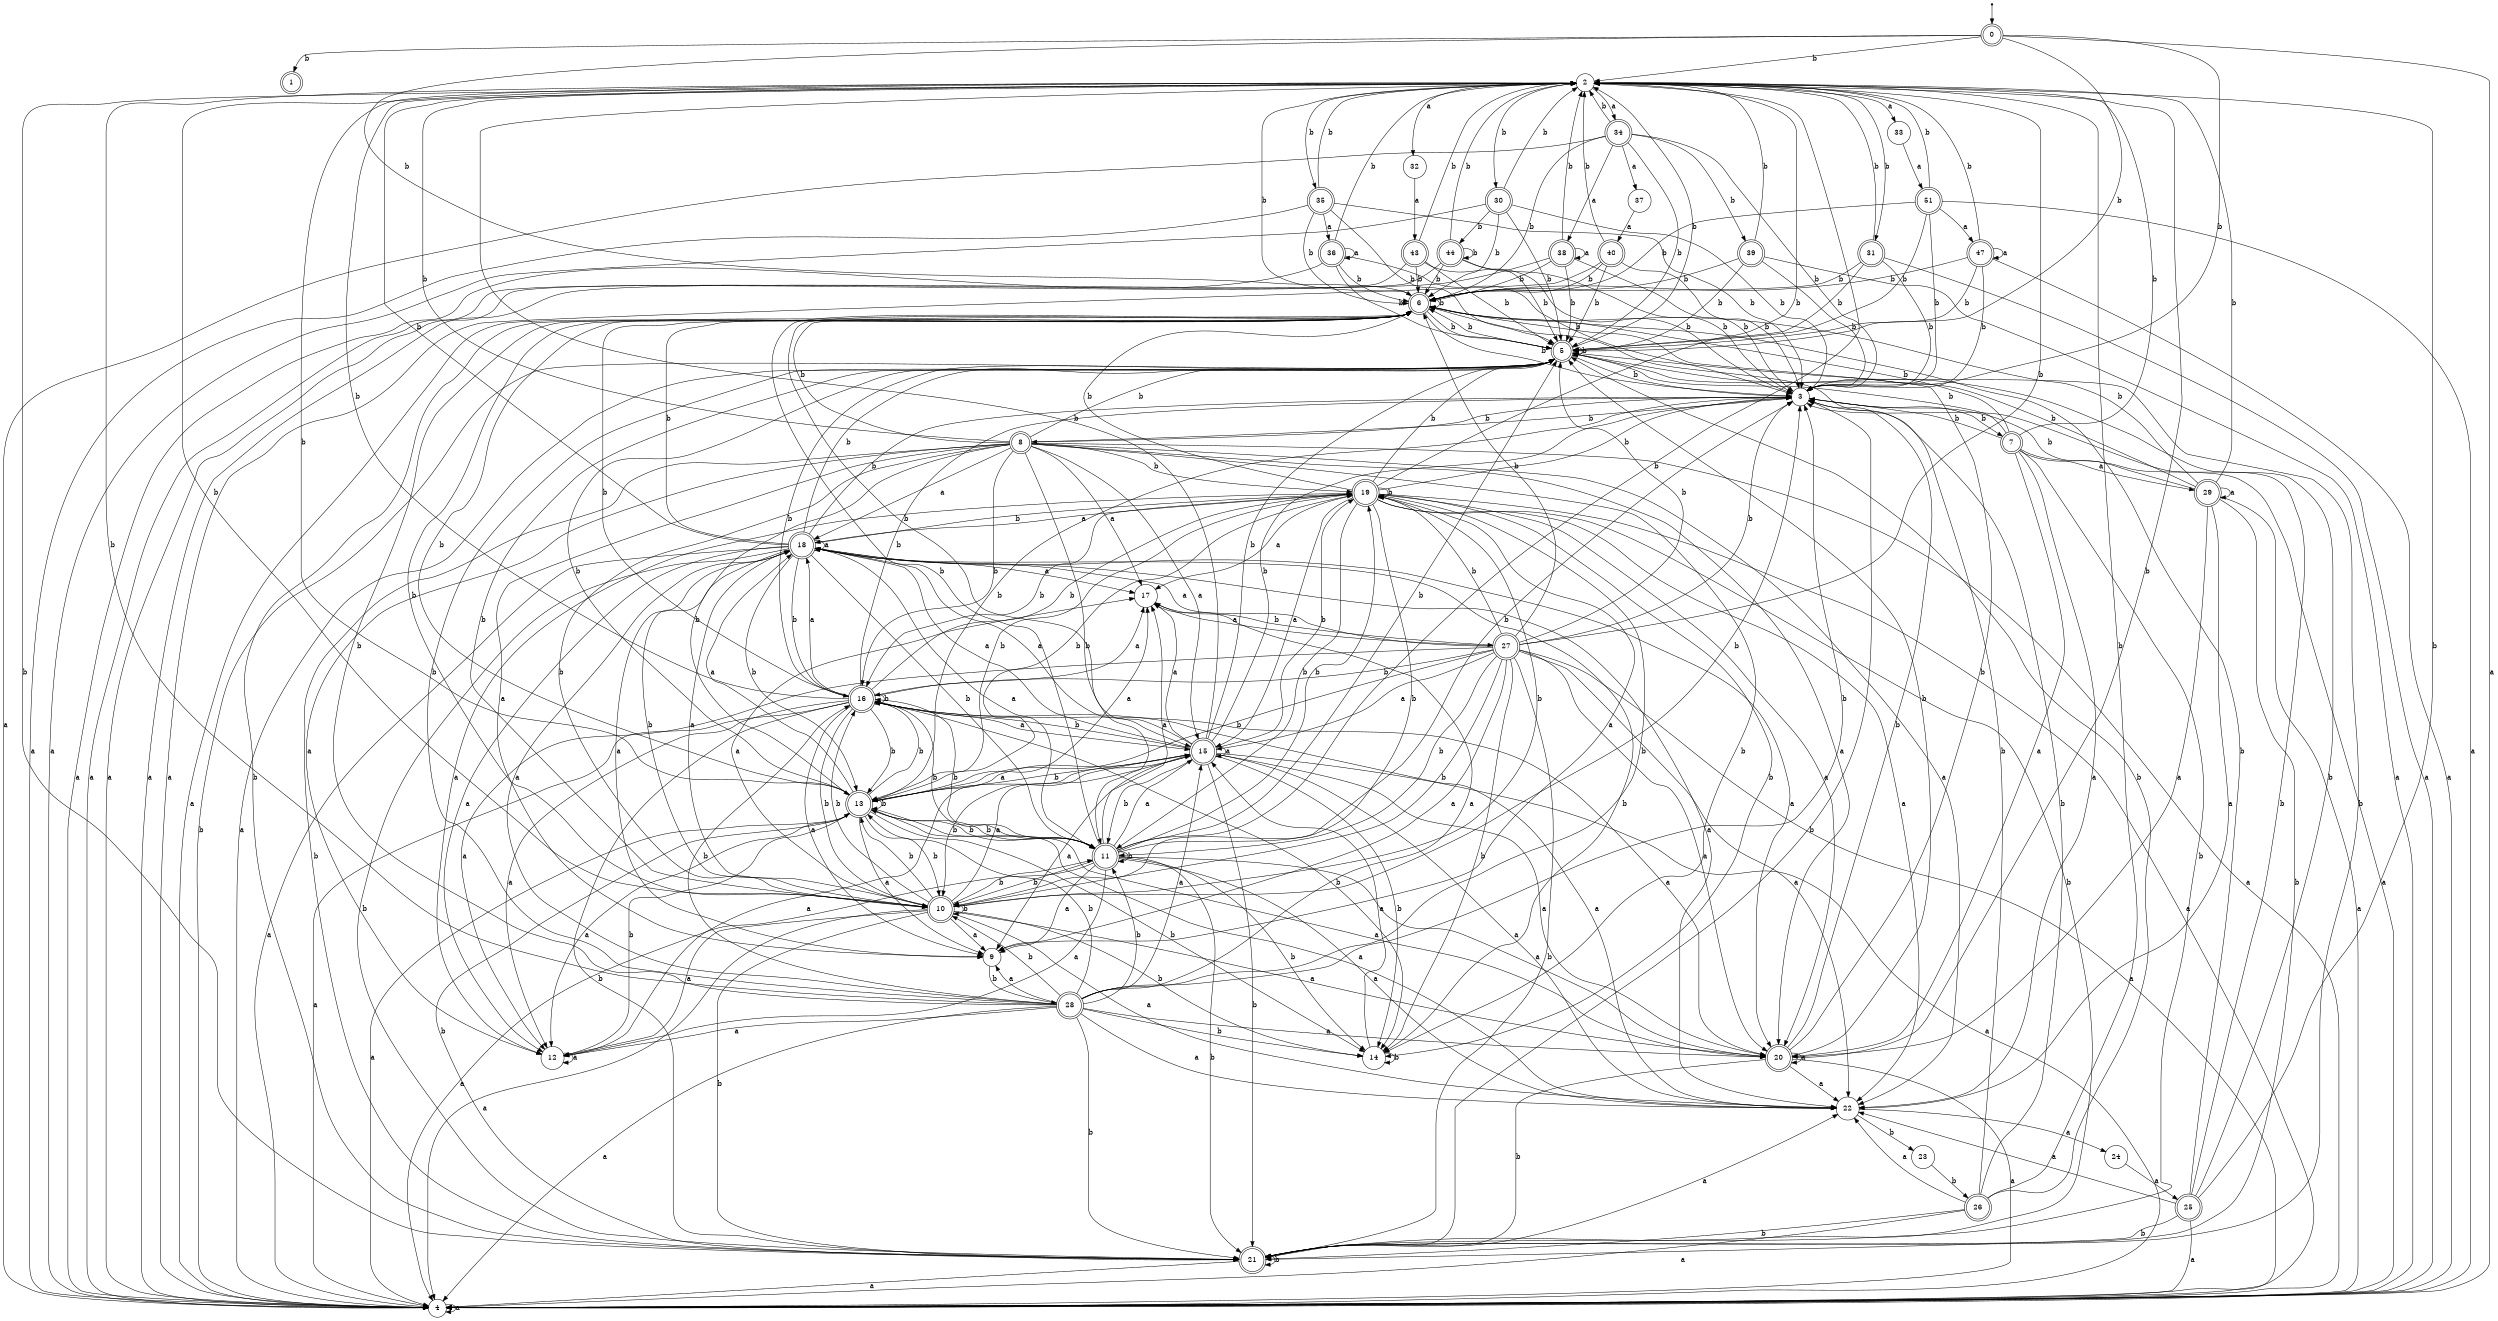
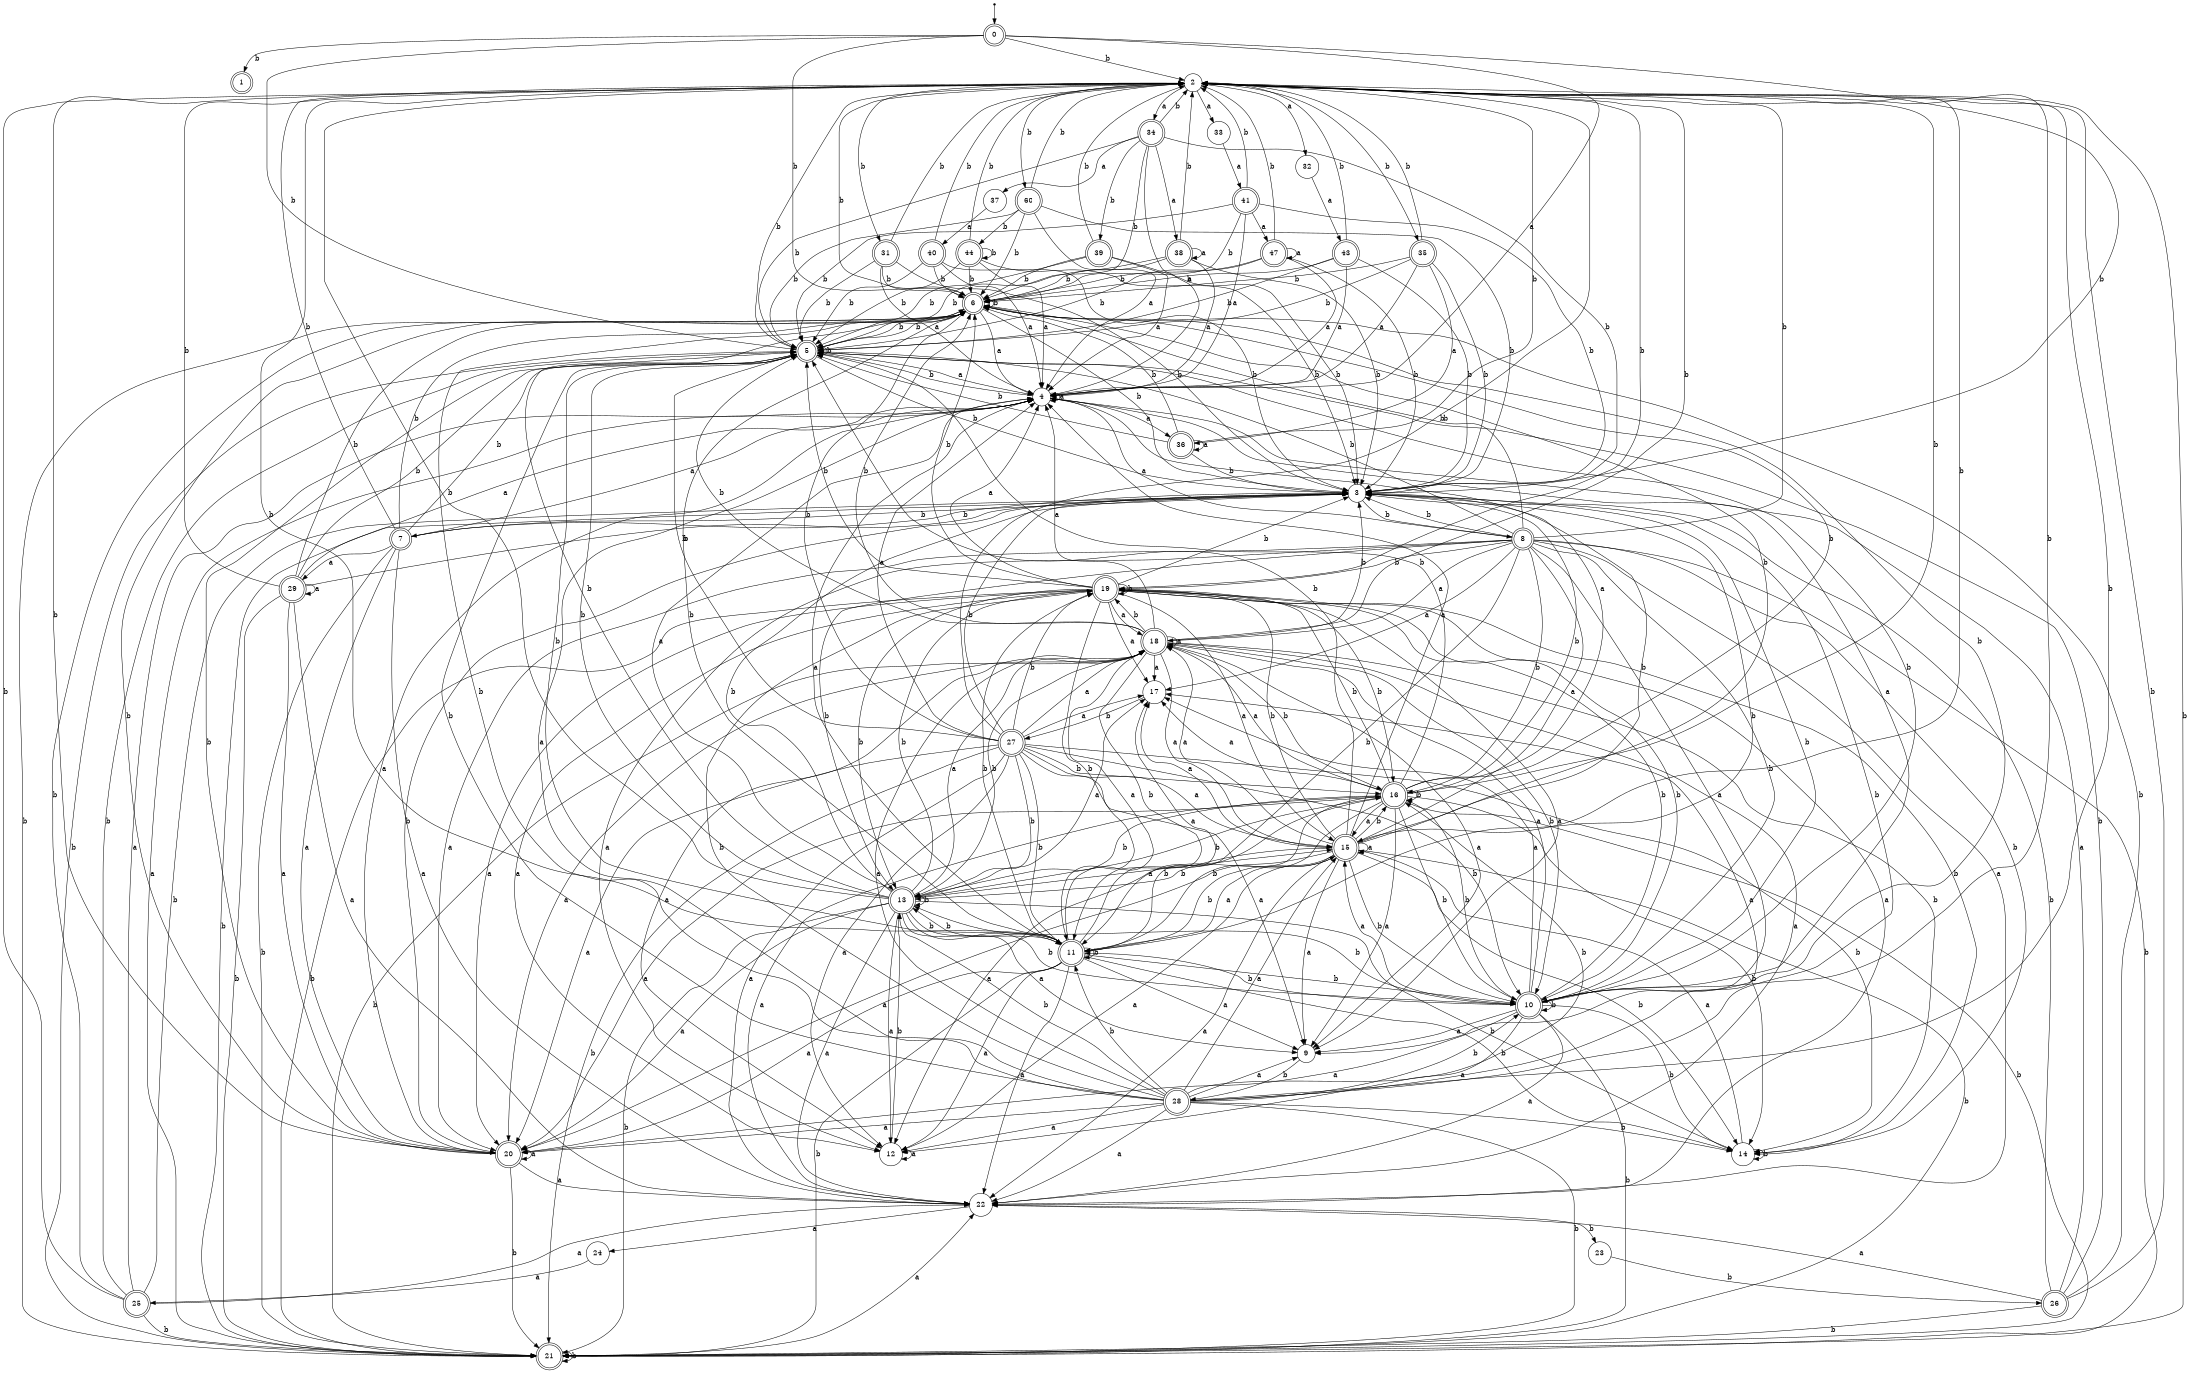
node "30": label "30" -> "60"
node "51": label "51" -> "41"
edge "36" -> "4": reversed
